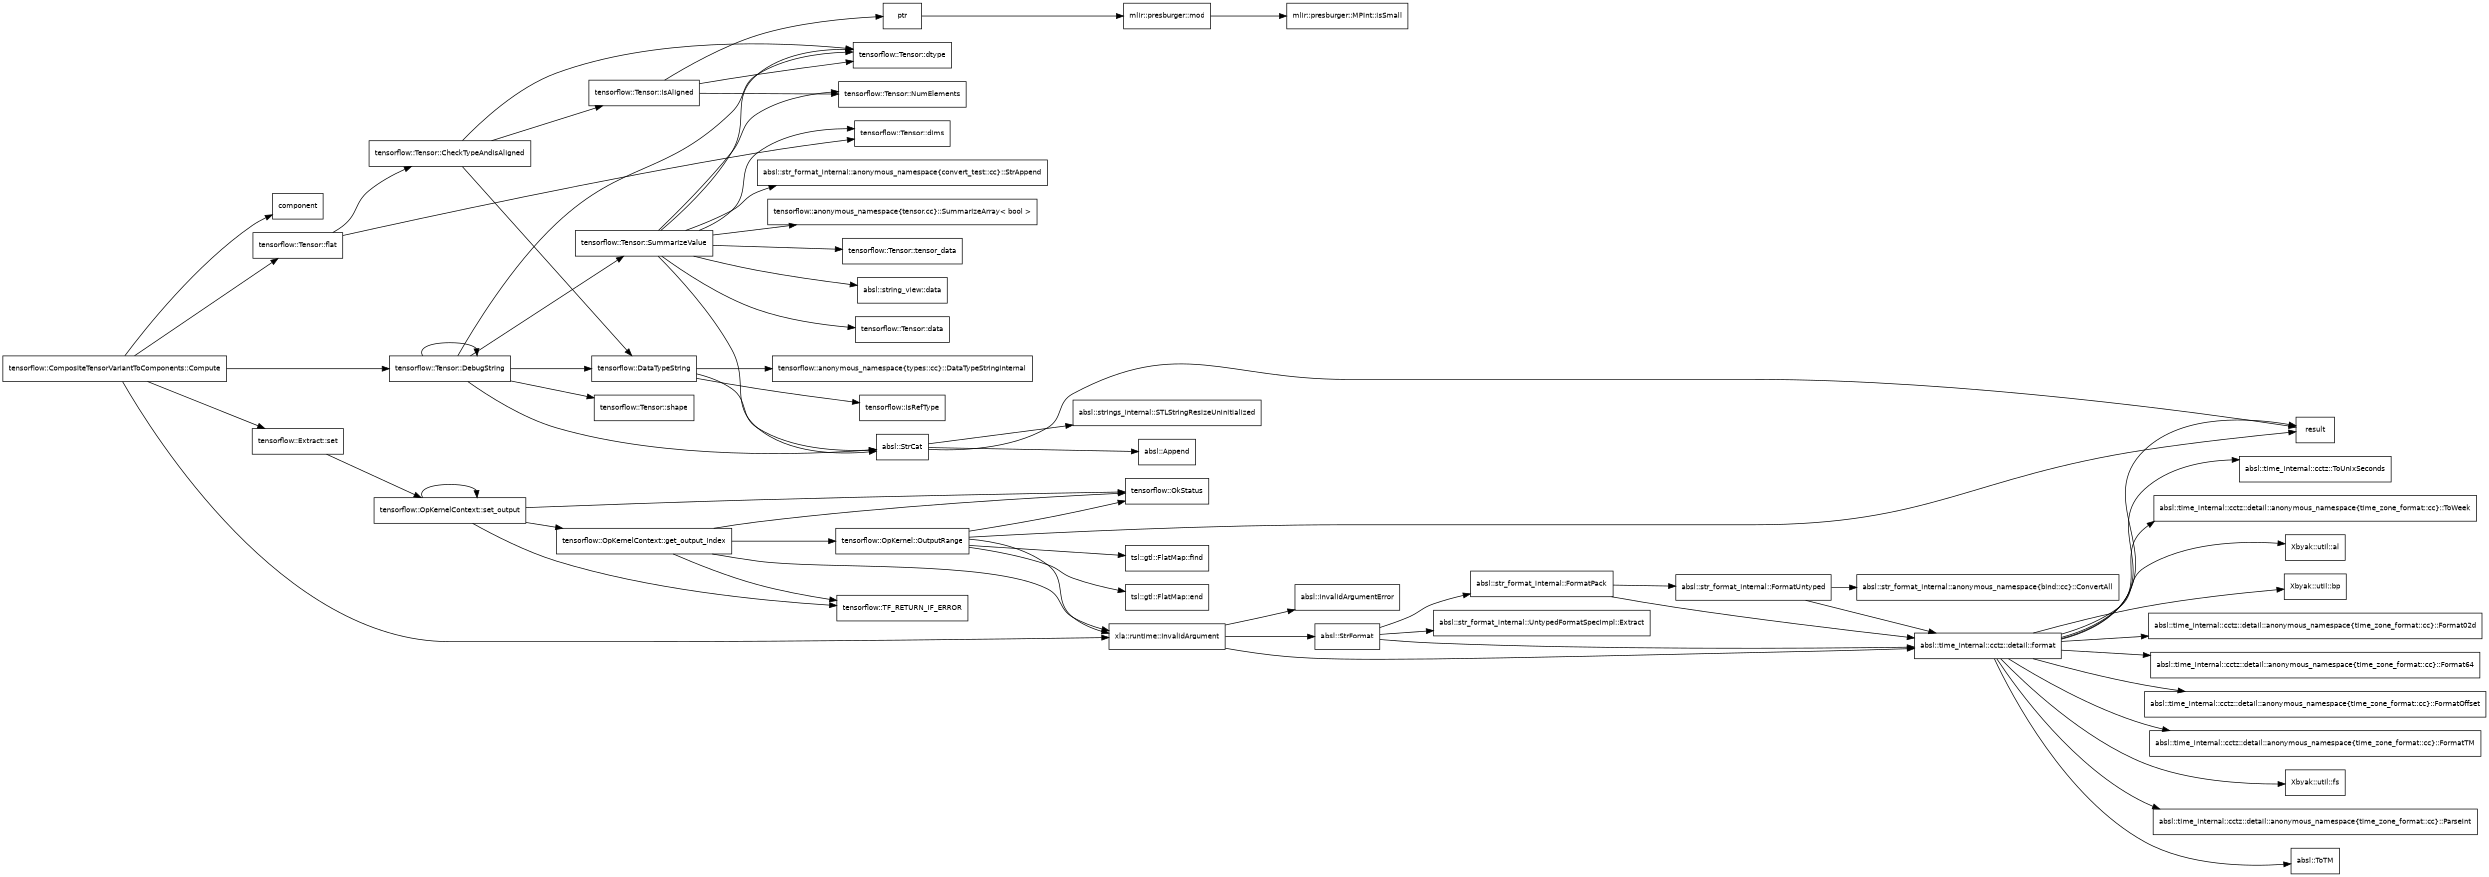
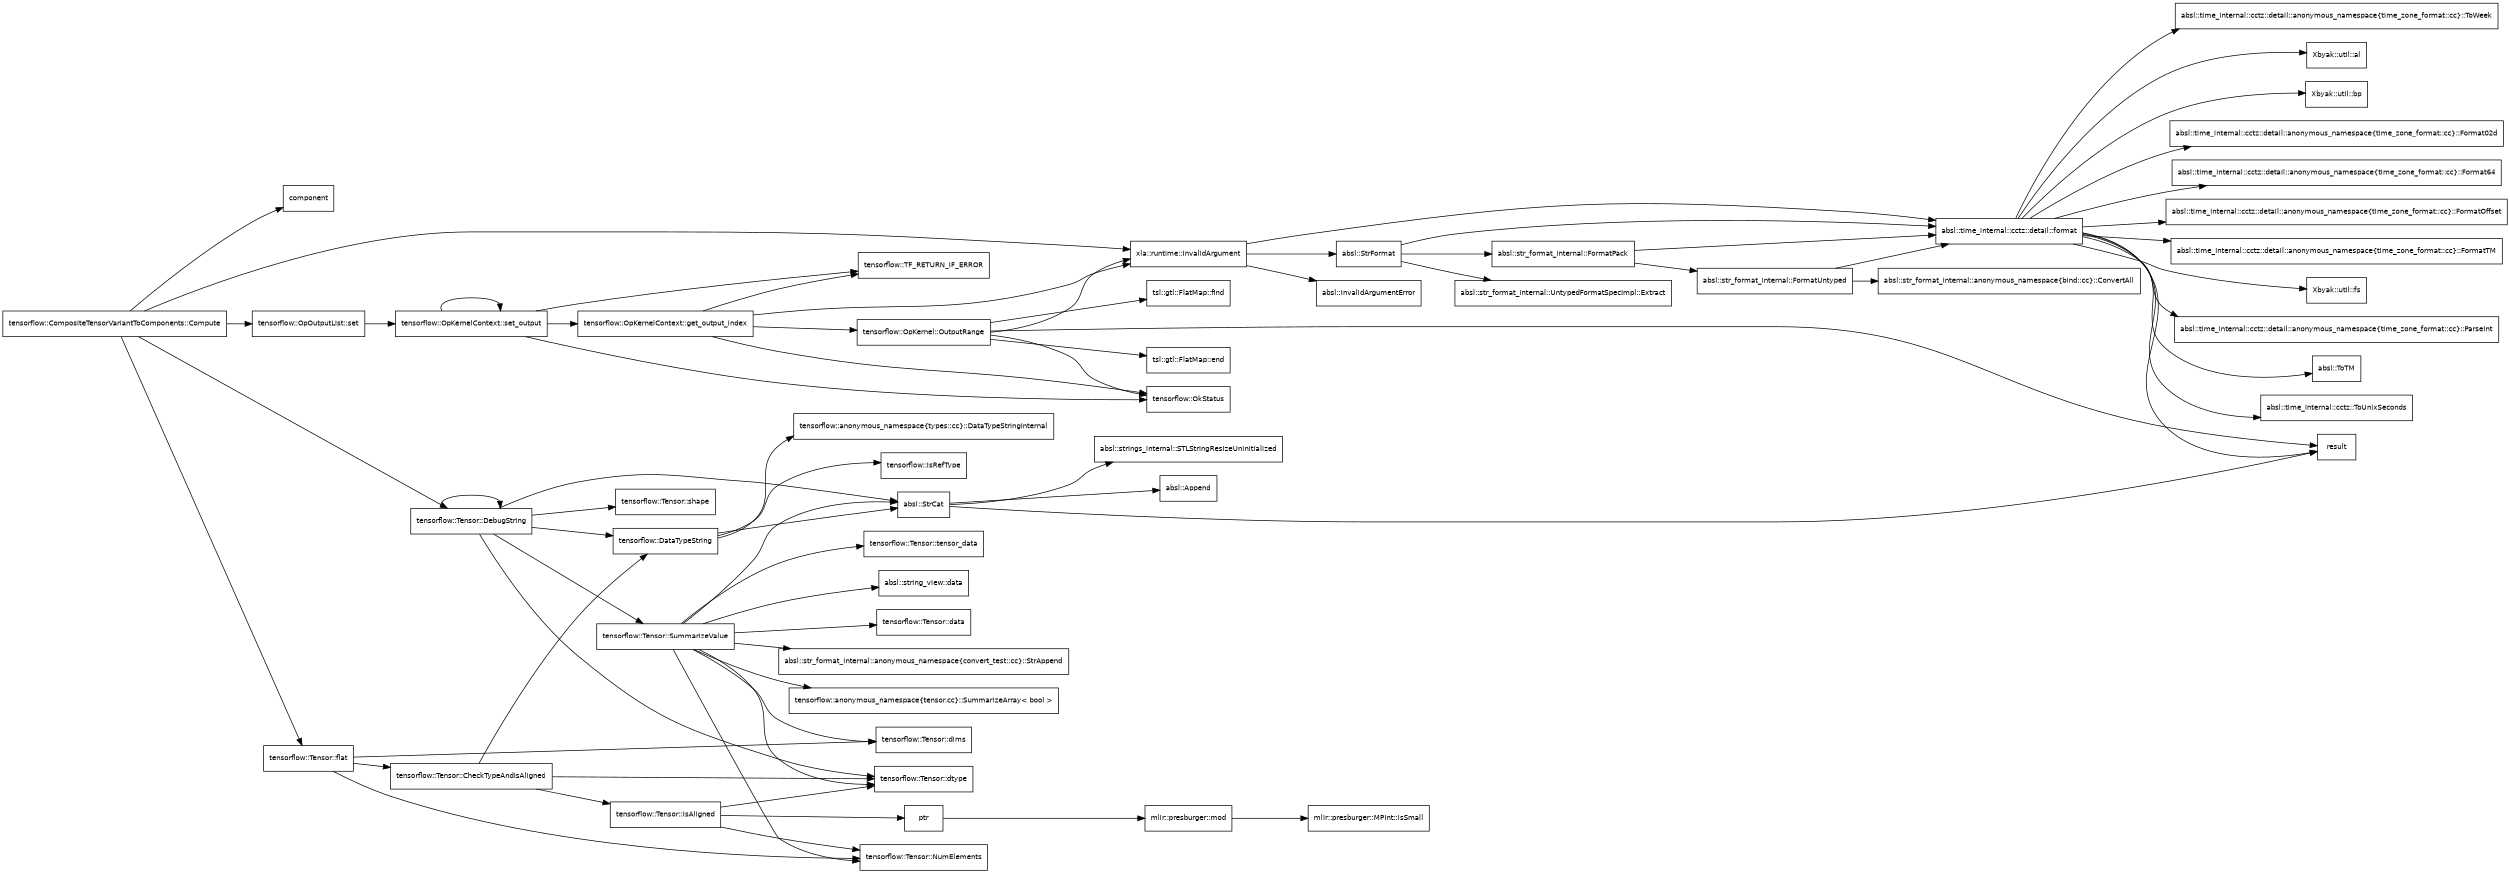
node "tensorflow::Extract::set": label "tensorflow::Extract::set" -> "tensorflow::OpOutputList::set"
edge "tensorflow::Tensor::flat" -> "tensorflow::Tensor::NumElements": added
